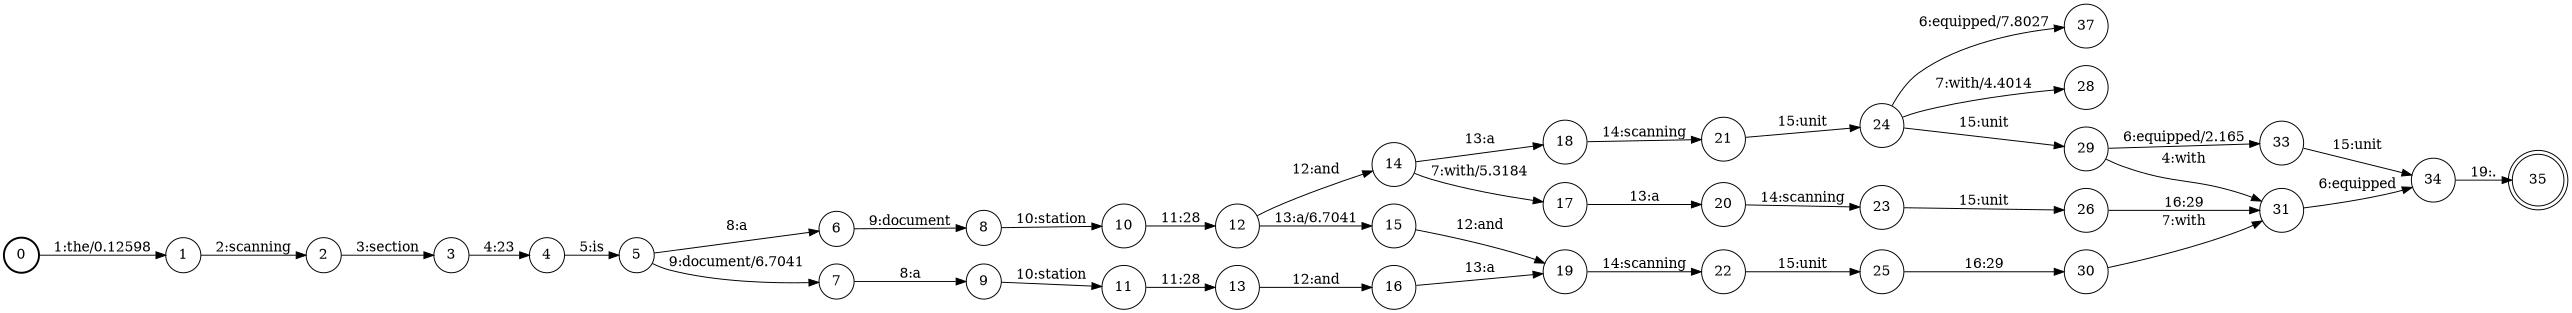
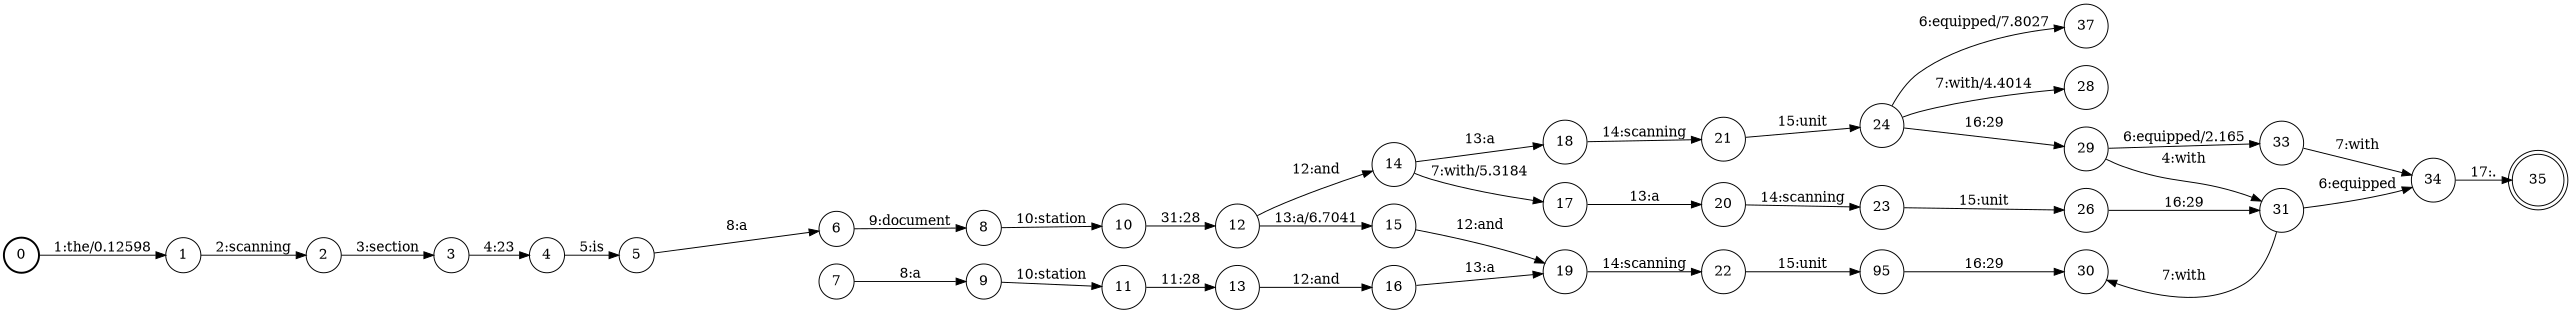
edge "24" -> "29": label "15:unit" -> "16:29"
edge "33" -> "34": label "15:unit" -> "7:with"
edge "34" -> "35": label "19:." -> "17:."
edge "10" -> "12": label "11:28" -> "31:28"
edge "30" -> "31": reversed
node "25": label "25" -> "95"
edge "5" -> "7": removed, label "9:document/6.7041"
